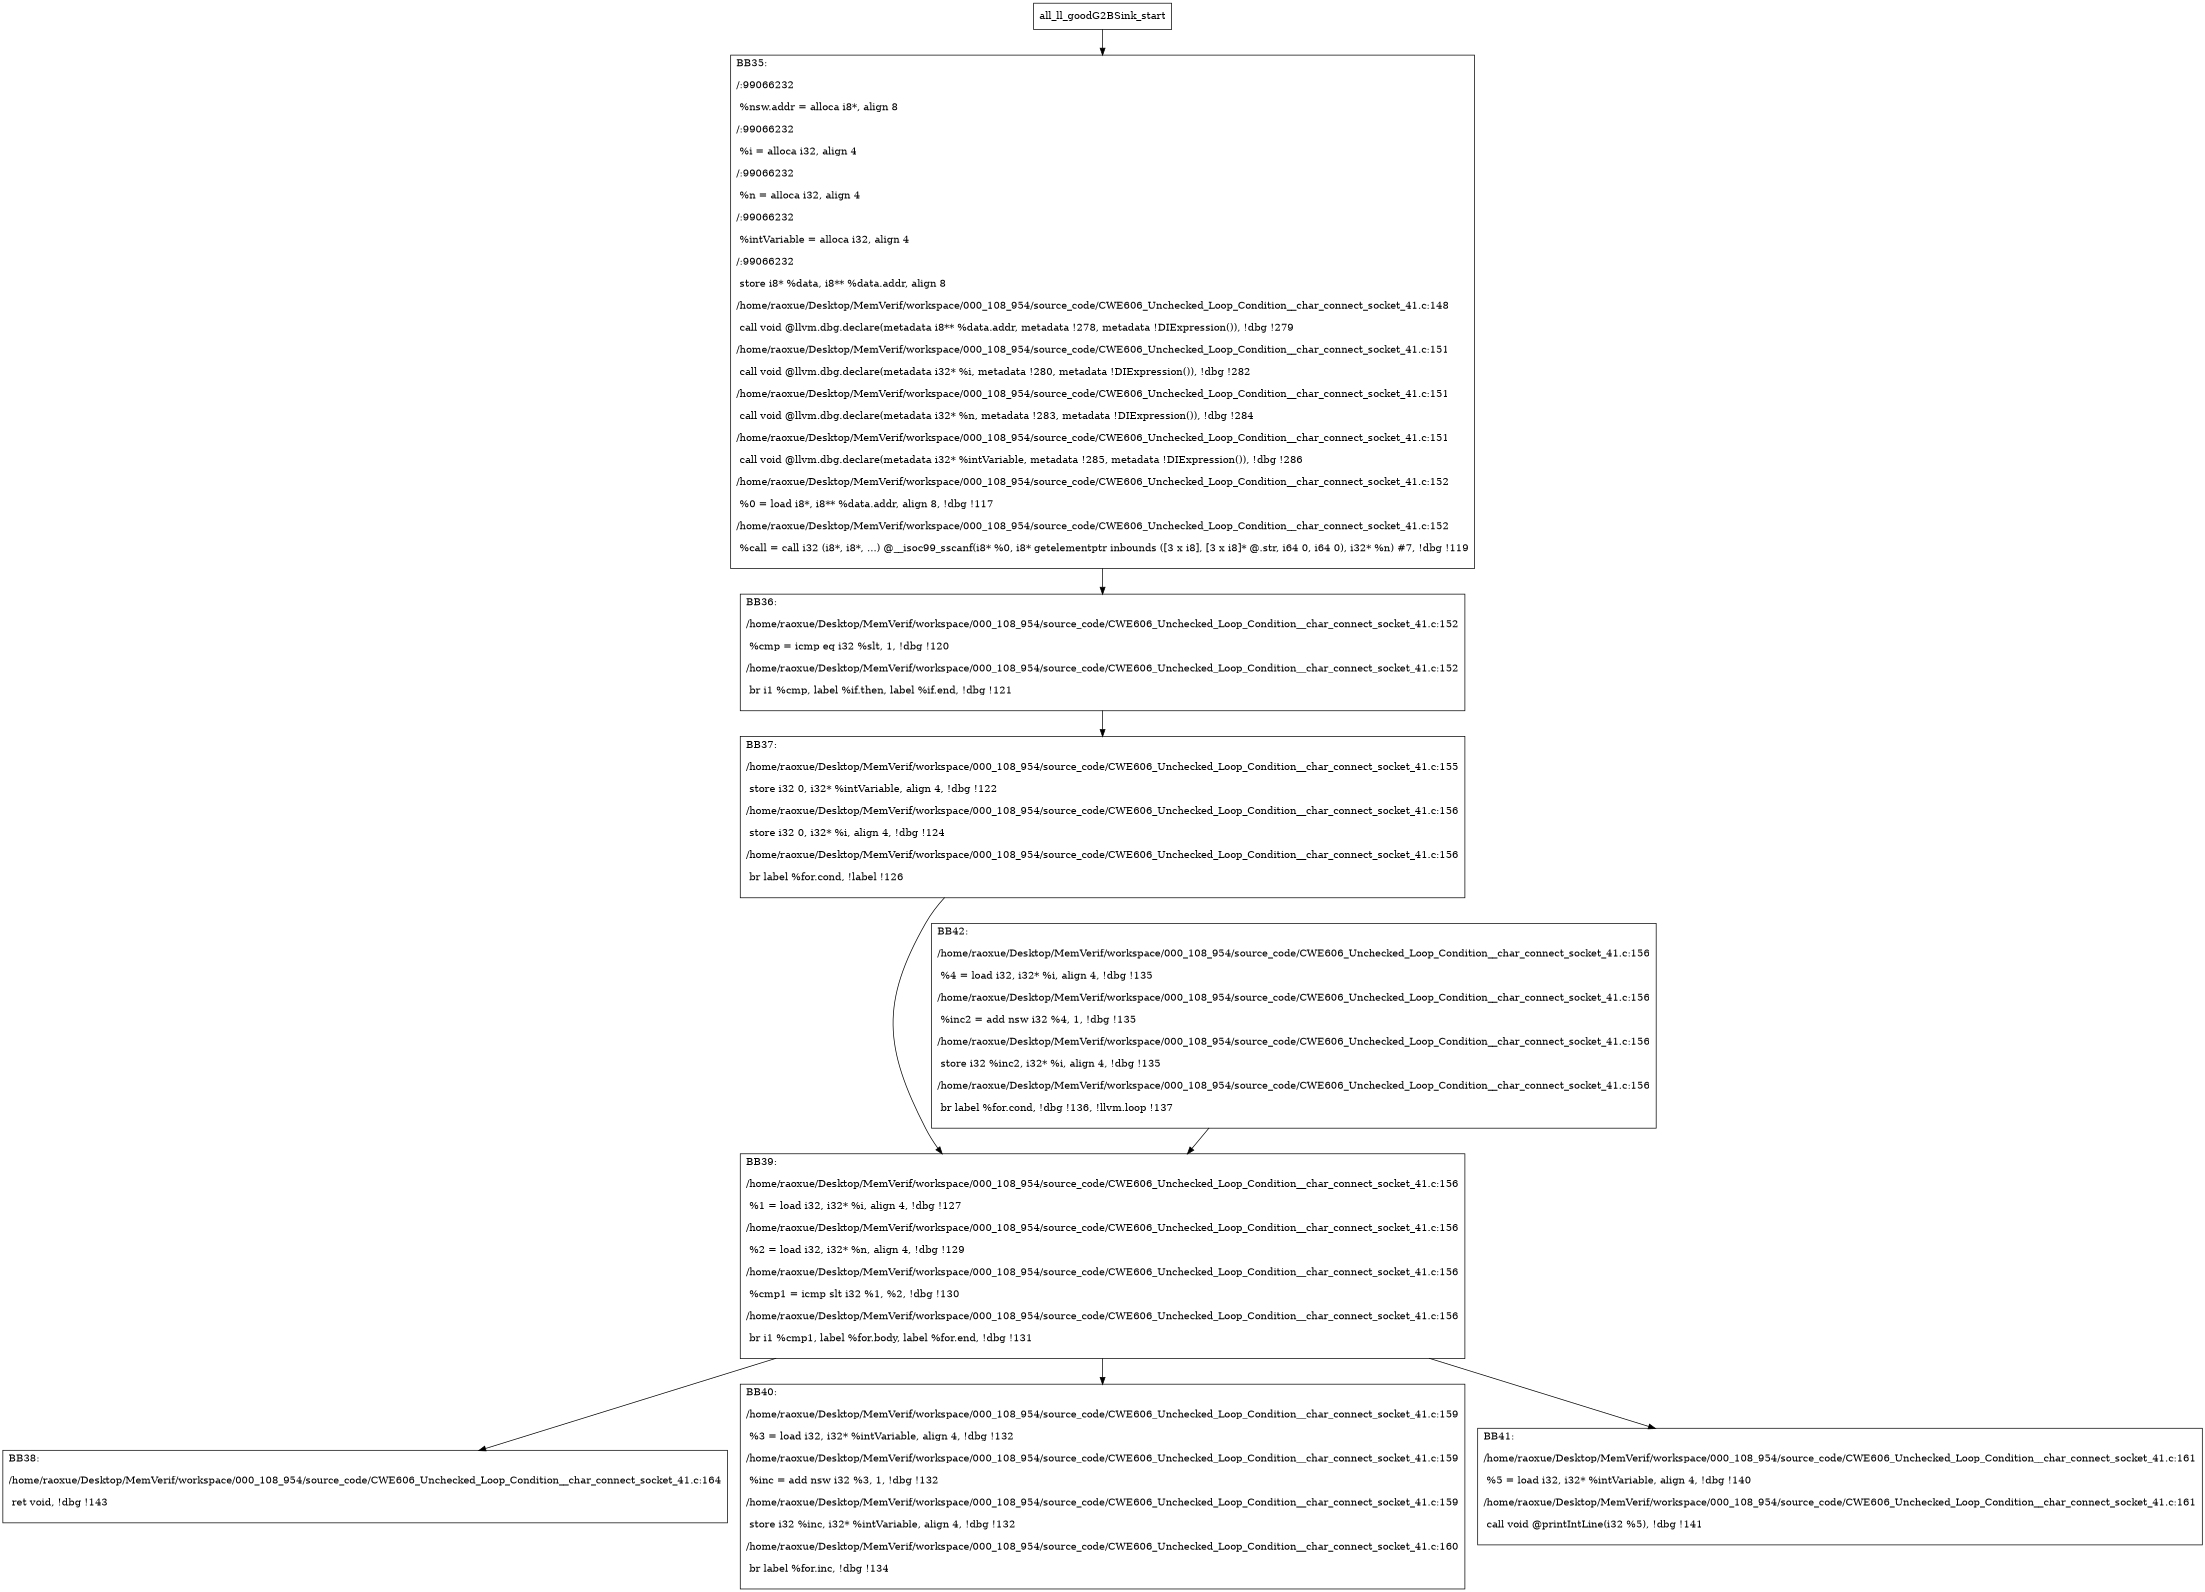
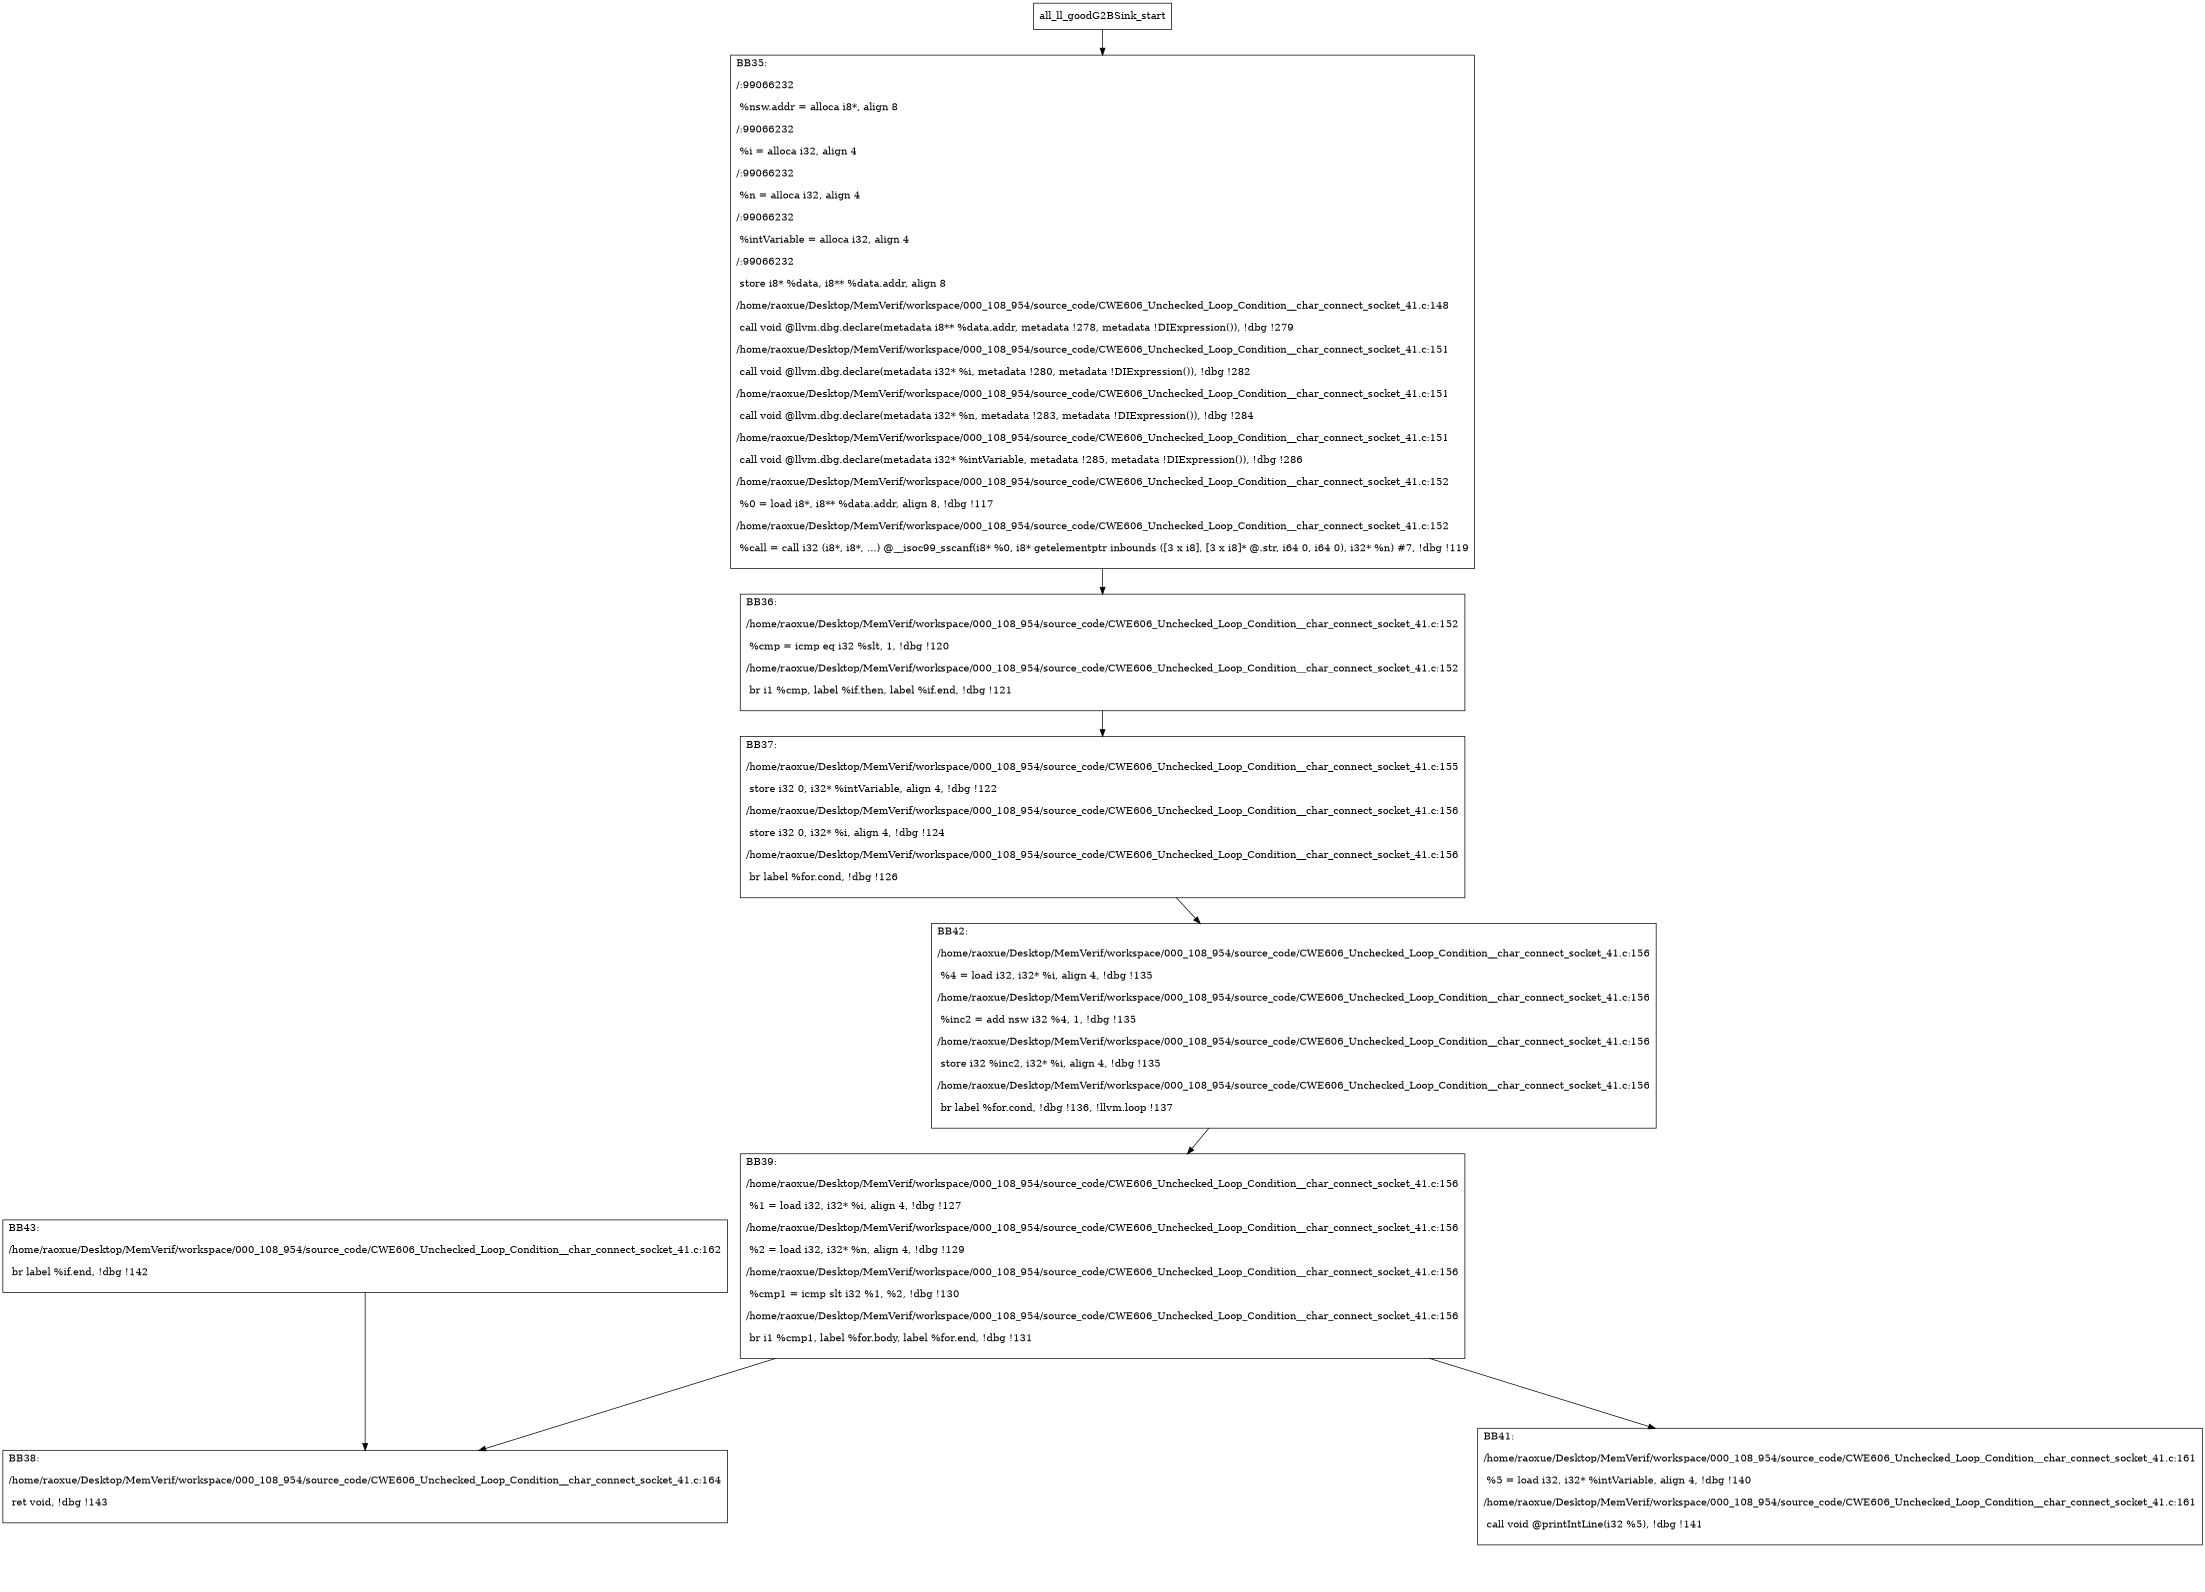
node "BB37:": text "br label %for.cond, !label !126" -> "br label %for.cond, !dbg !126"
edge "BB37:" -> "BB39:": now "BB37:" -> "BB42:"
node "BB43:": added
node "BB40:": removed
